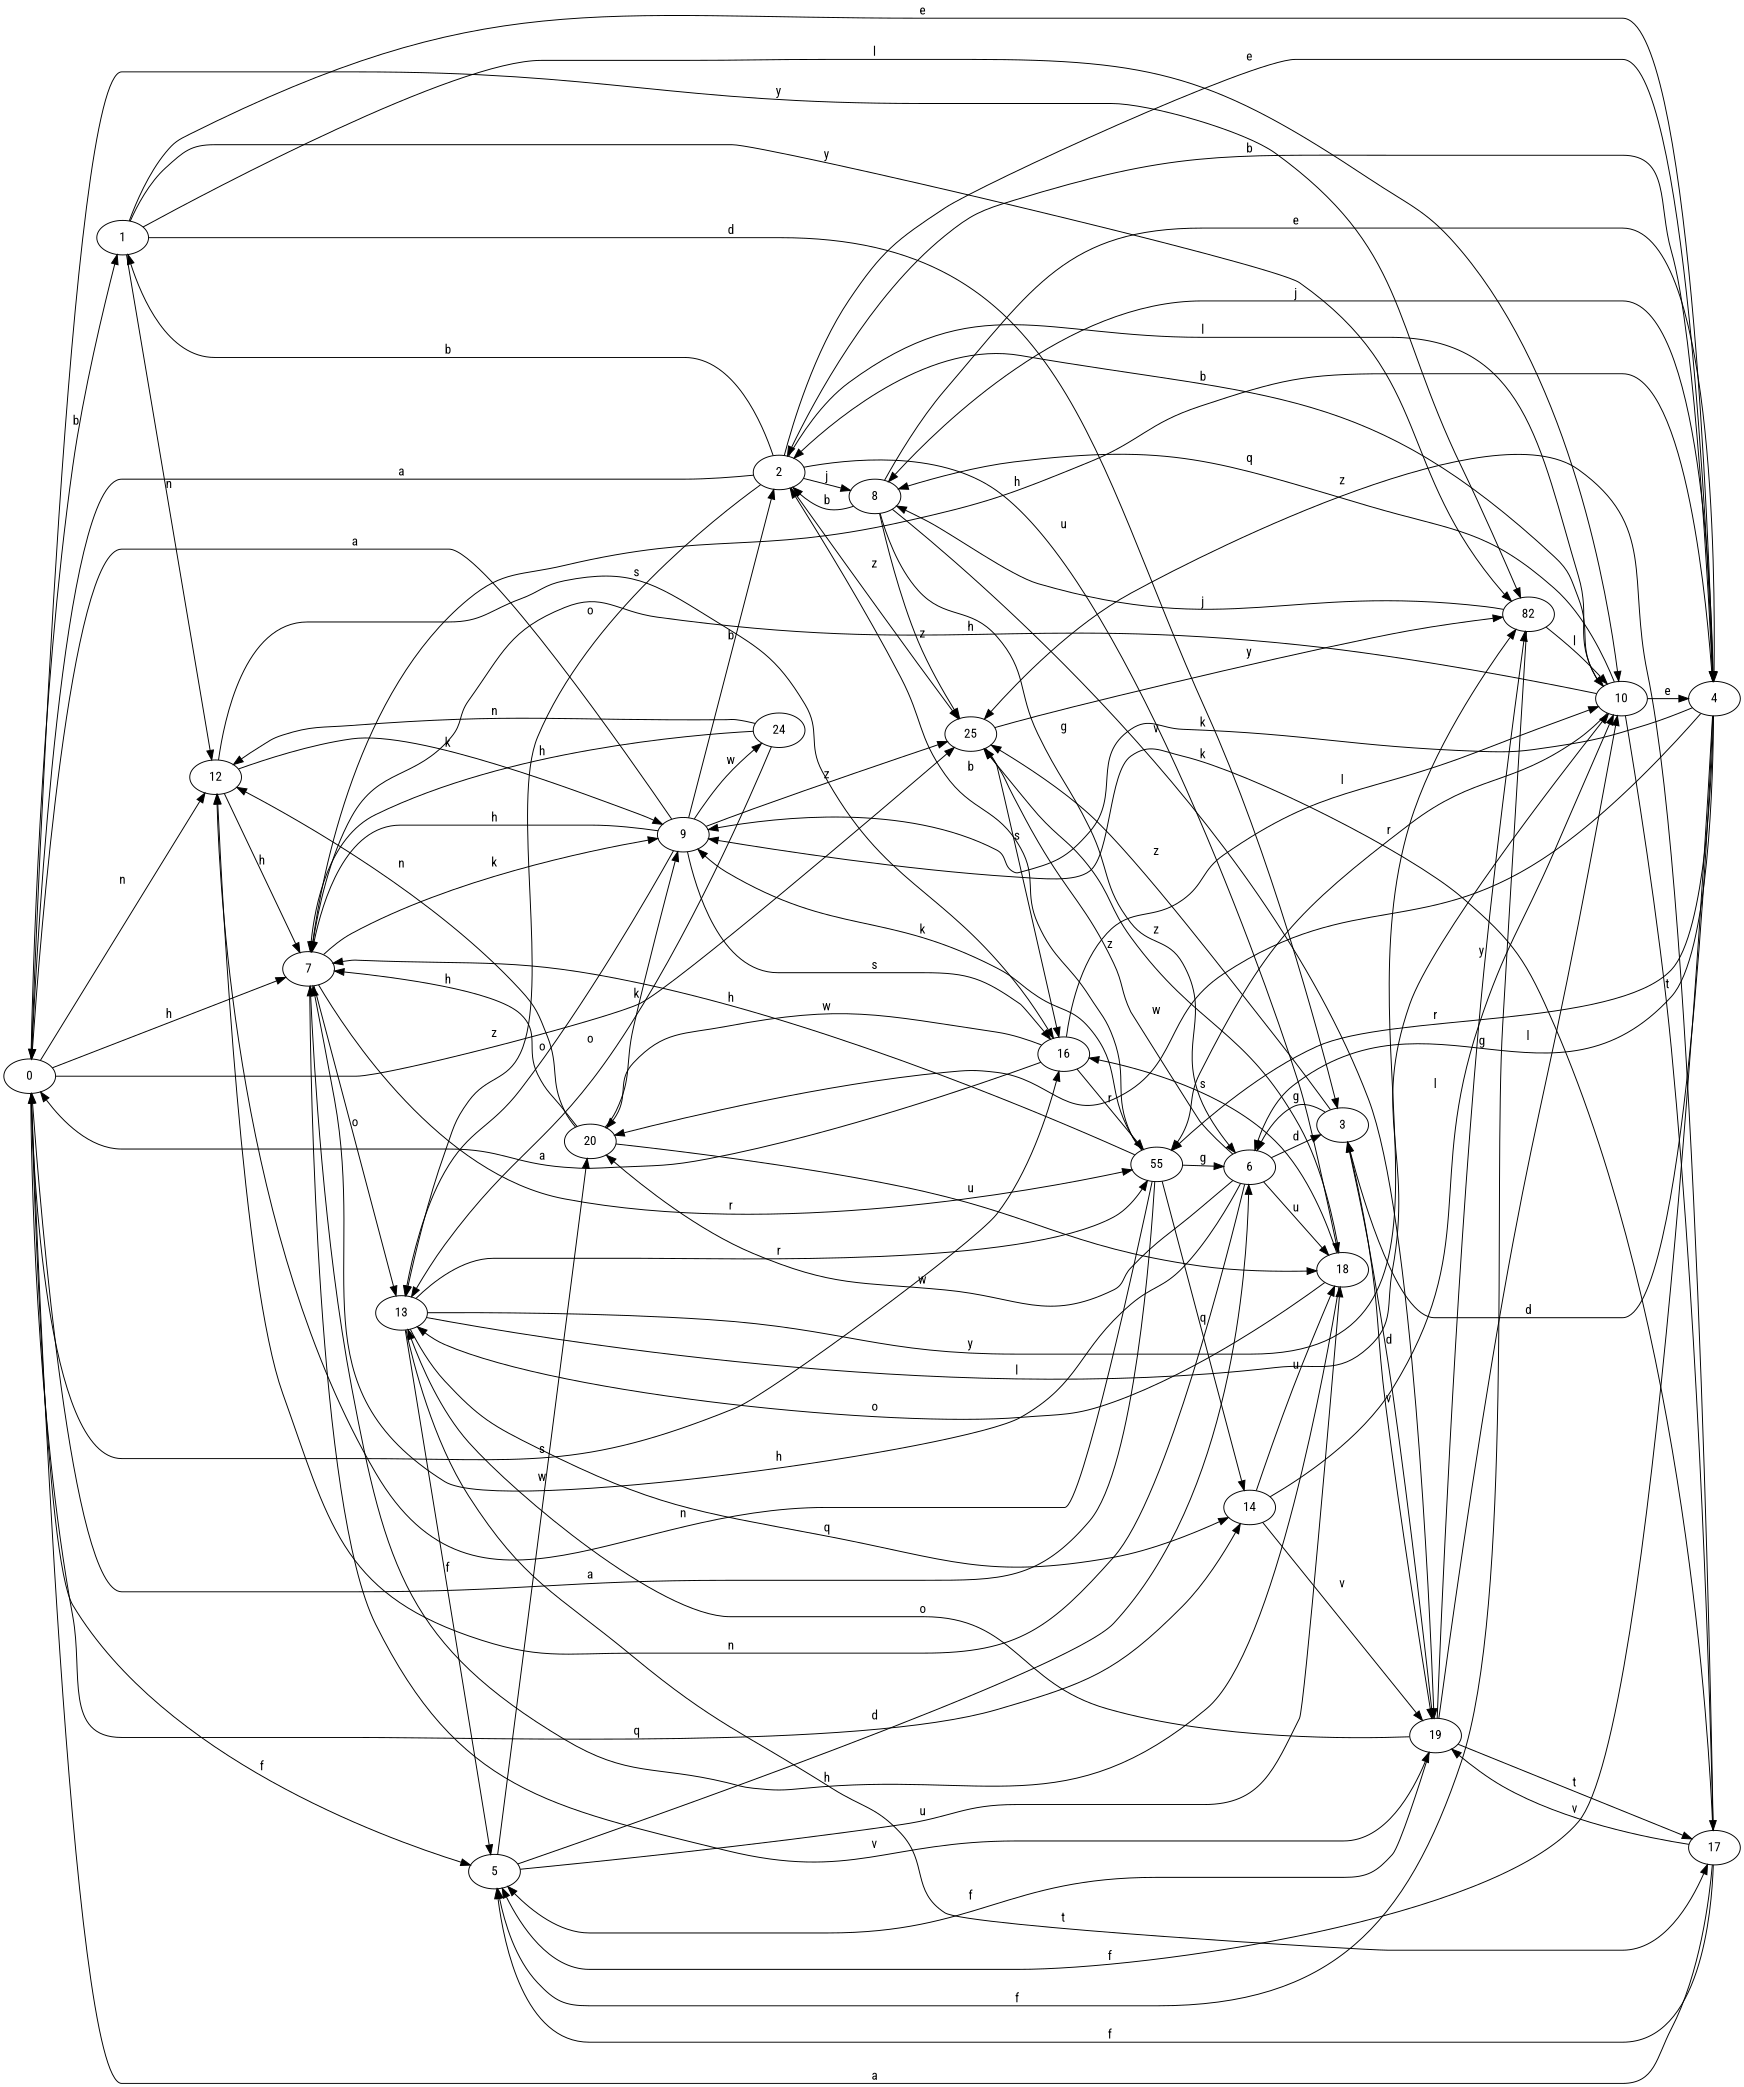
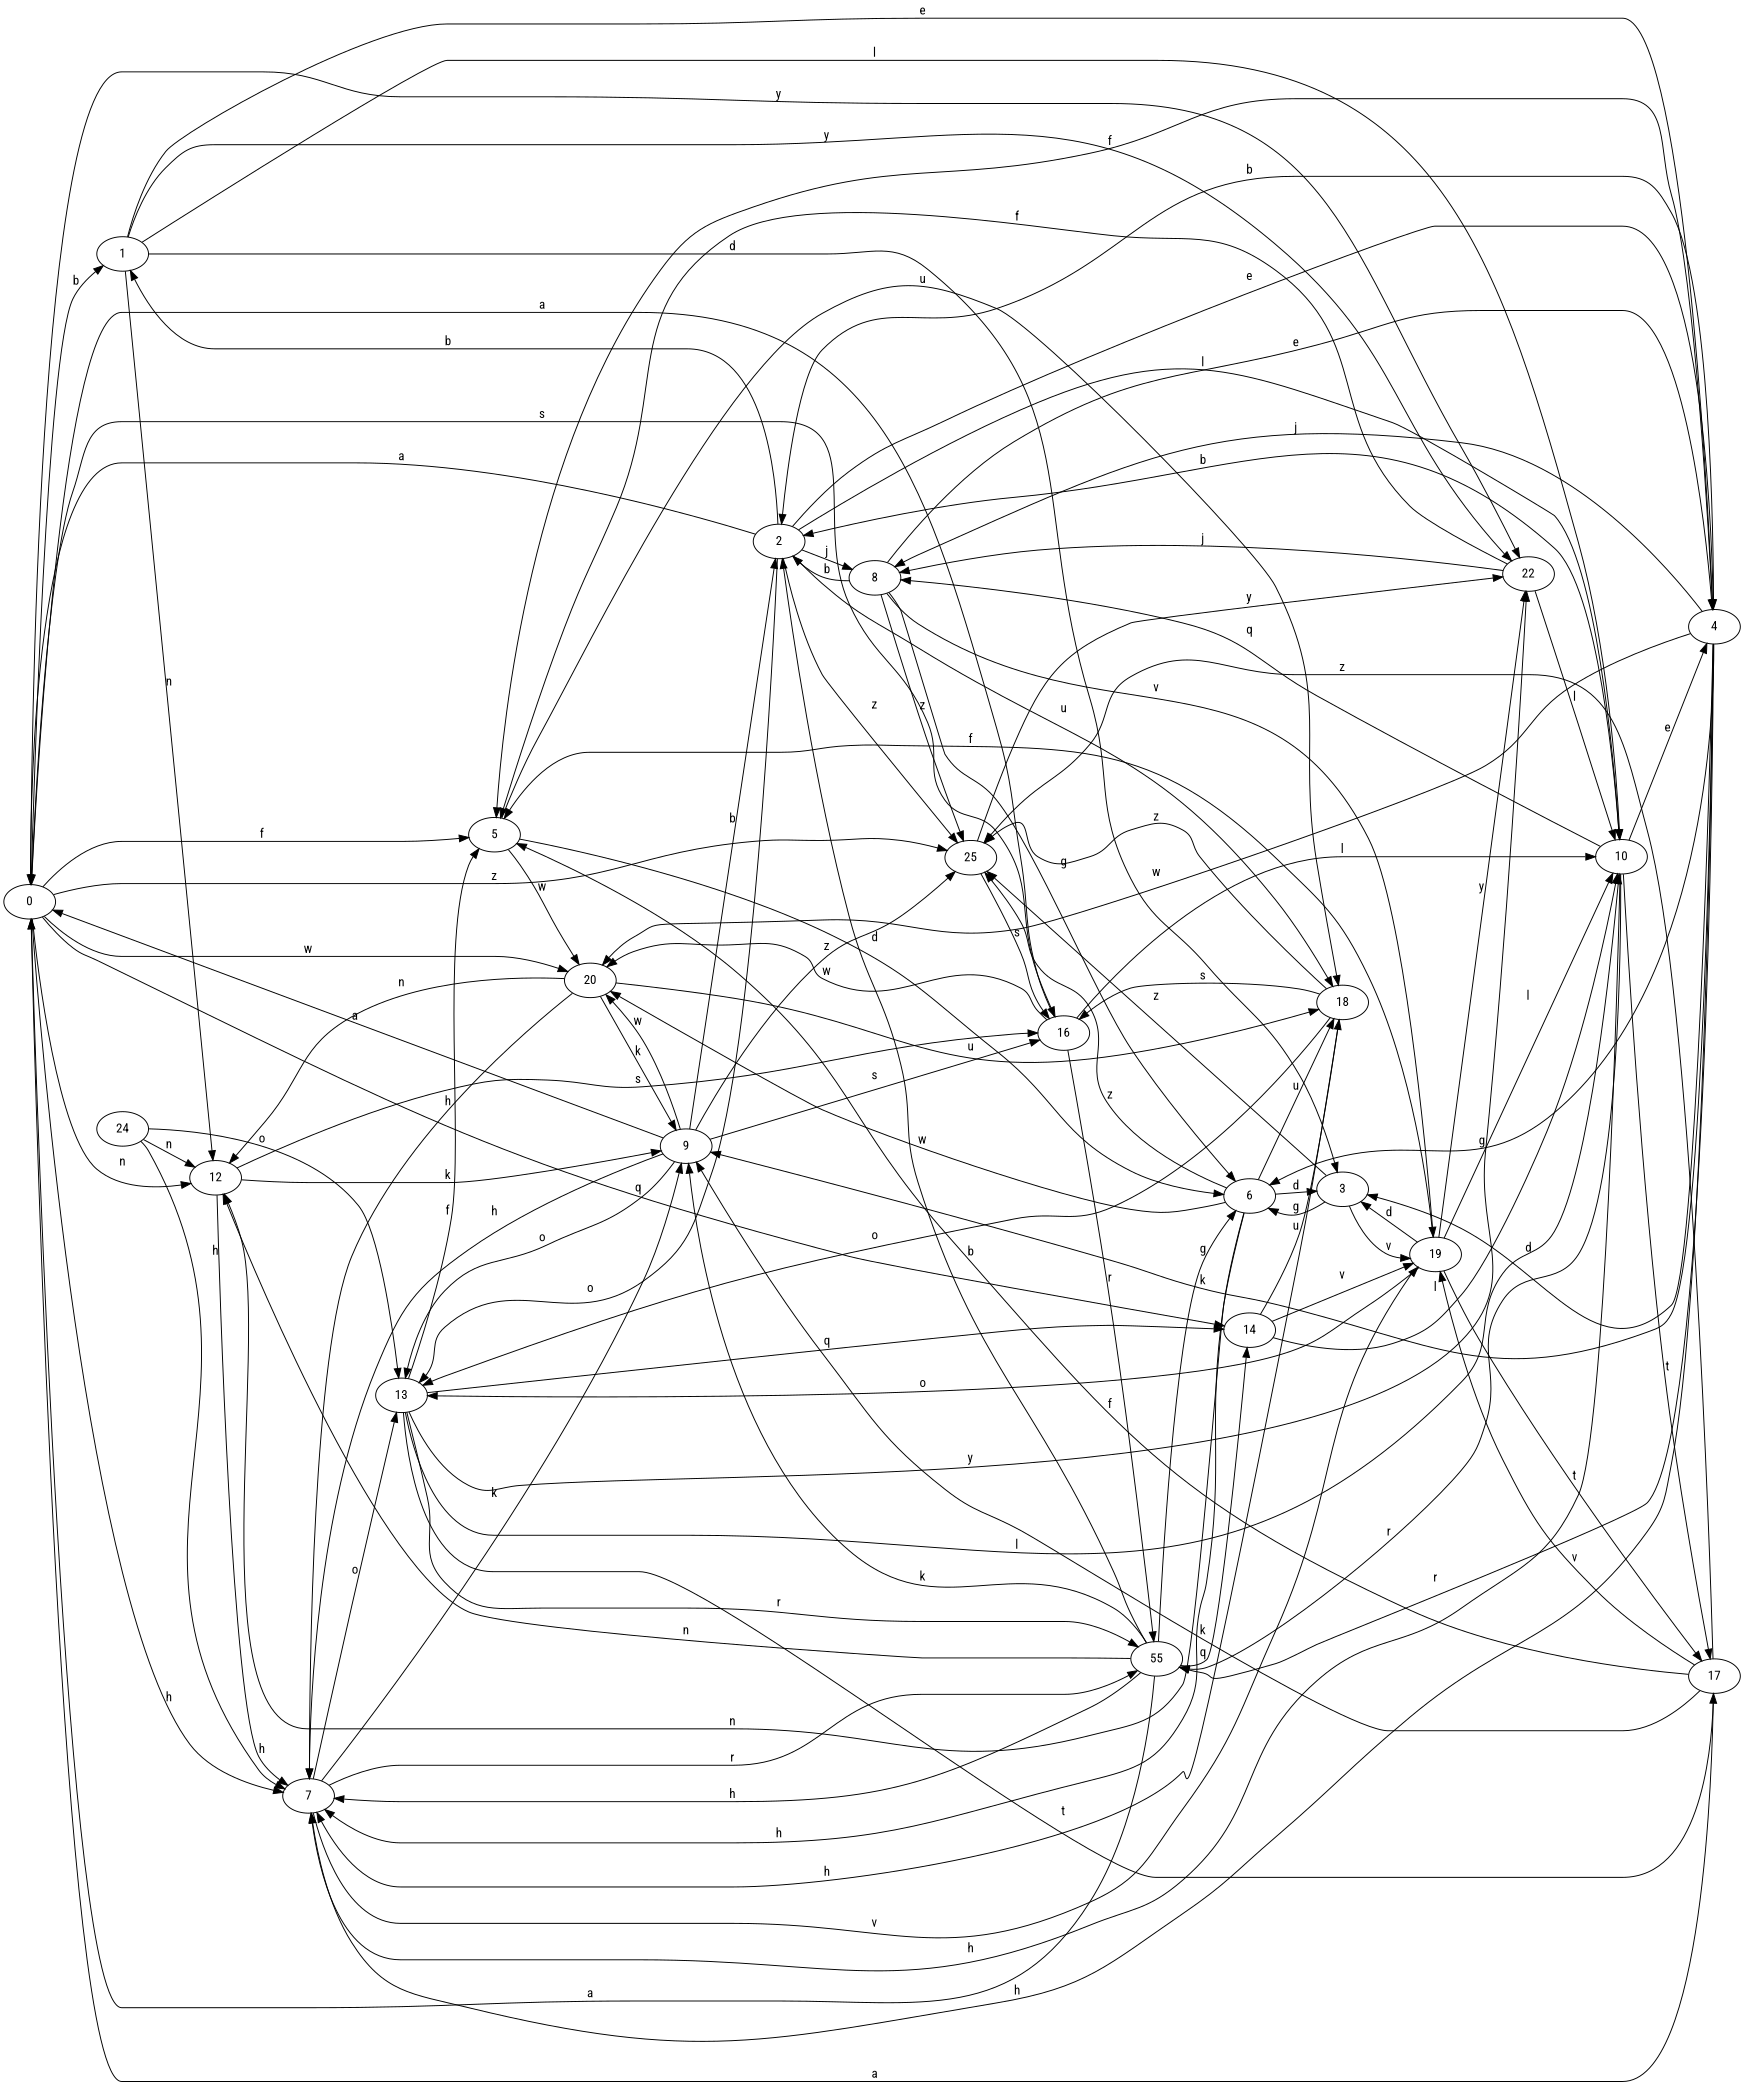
node "82": label "82" -> "22"
edge "9" -> "24": now "9" -> "20"
edge "0" -> "20": added, label "w"
